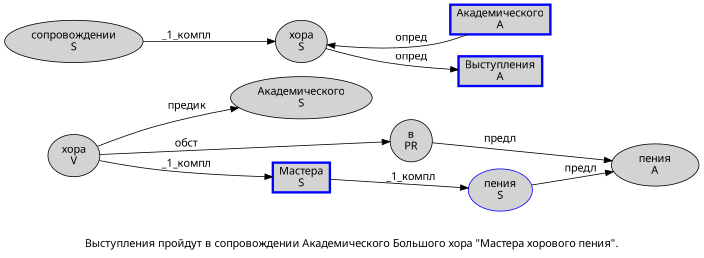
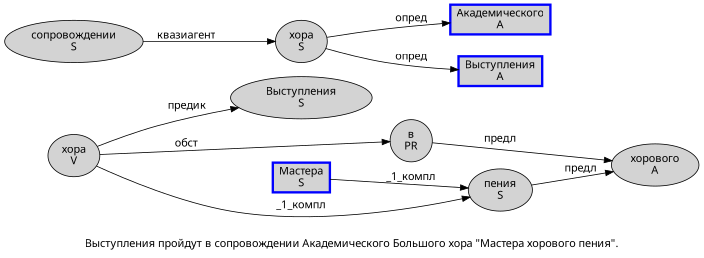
edge "сопровождении S" -> "хора S": label "_1_компл" -> "квазиагент"
edge "Академического A" -> "хора S": reversed
node "Академического S": label "Академического S" -> "Выступления S"
node "пения A": label "пения A" -> "хорового A"
edge "хора V" -> "Мастера S": now "хора V" -> "пения S"
node "пения S": color blue -> black
